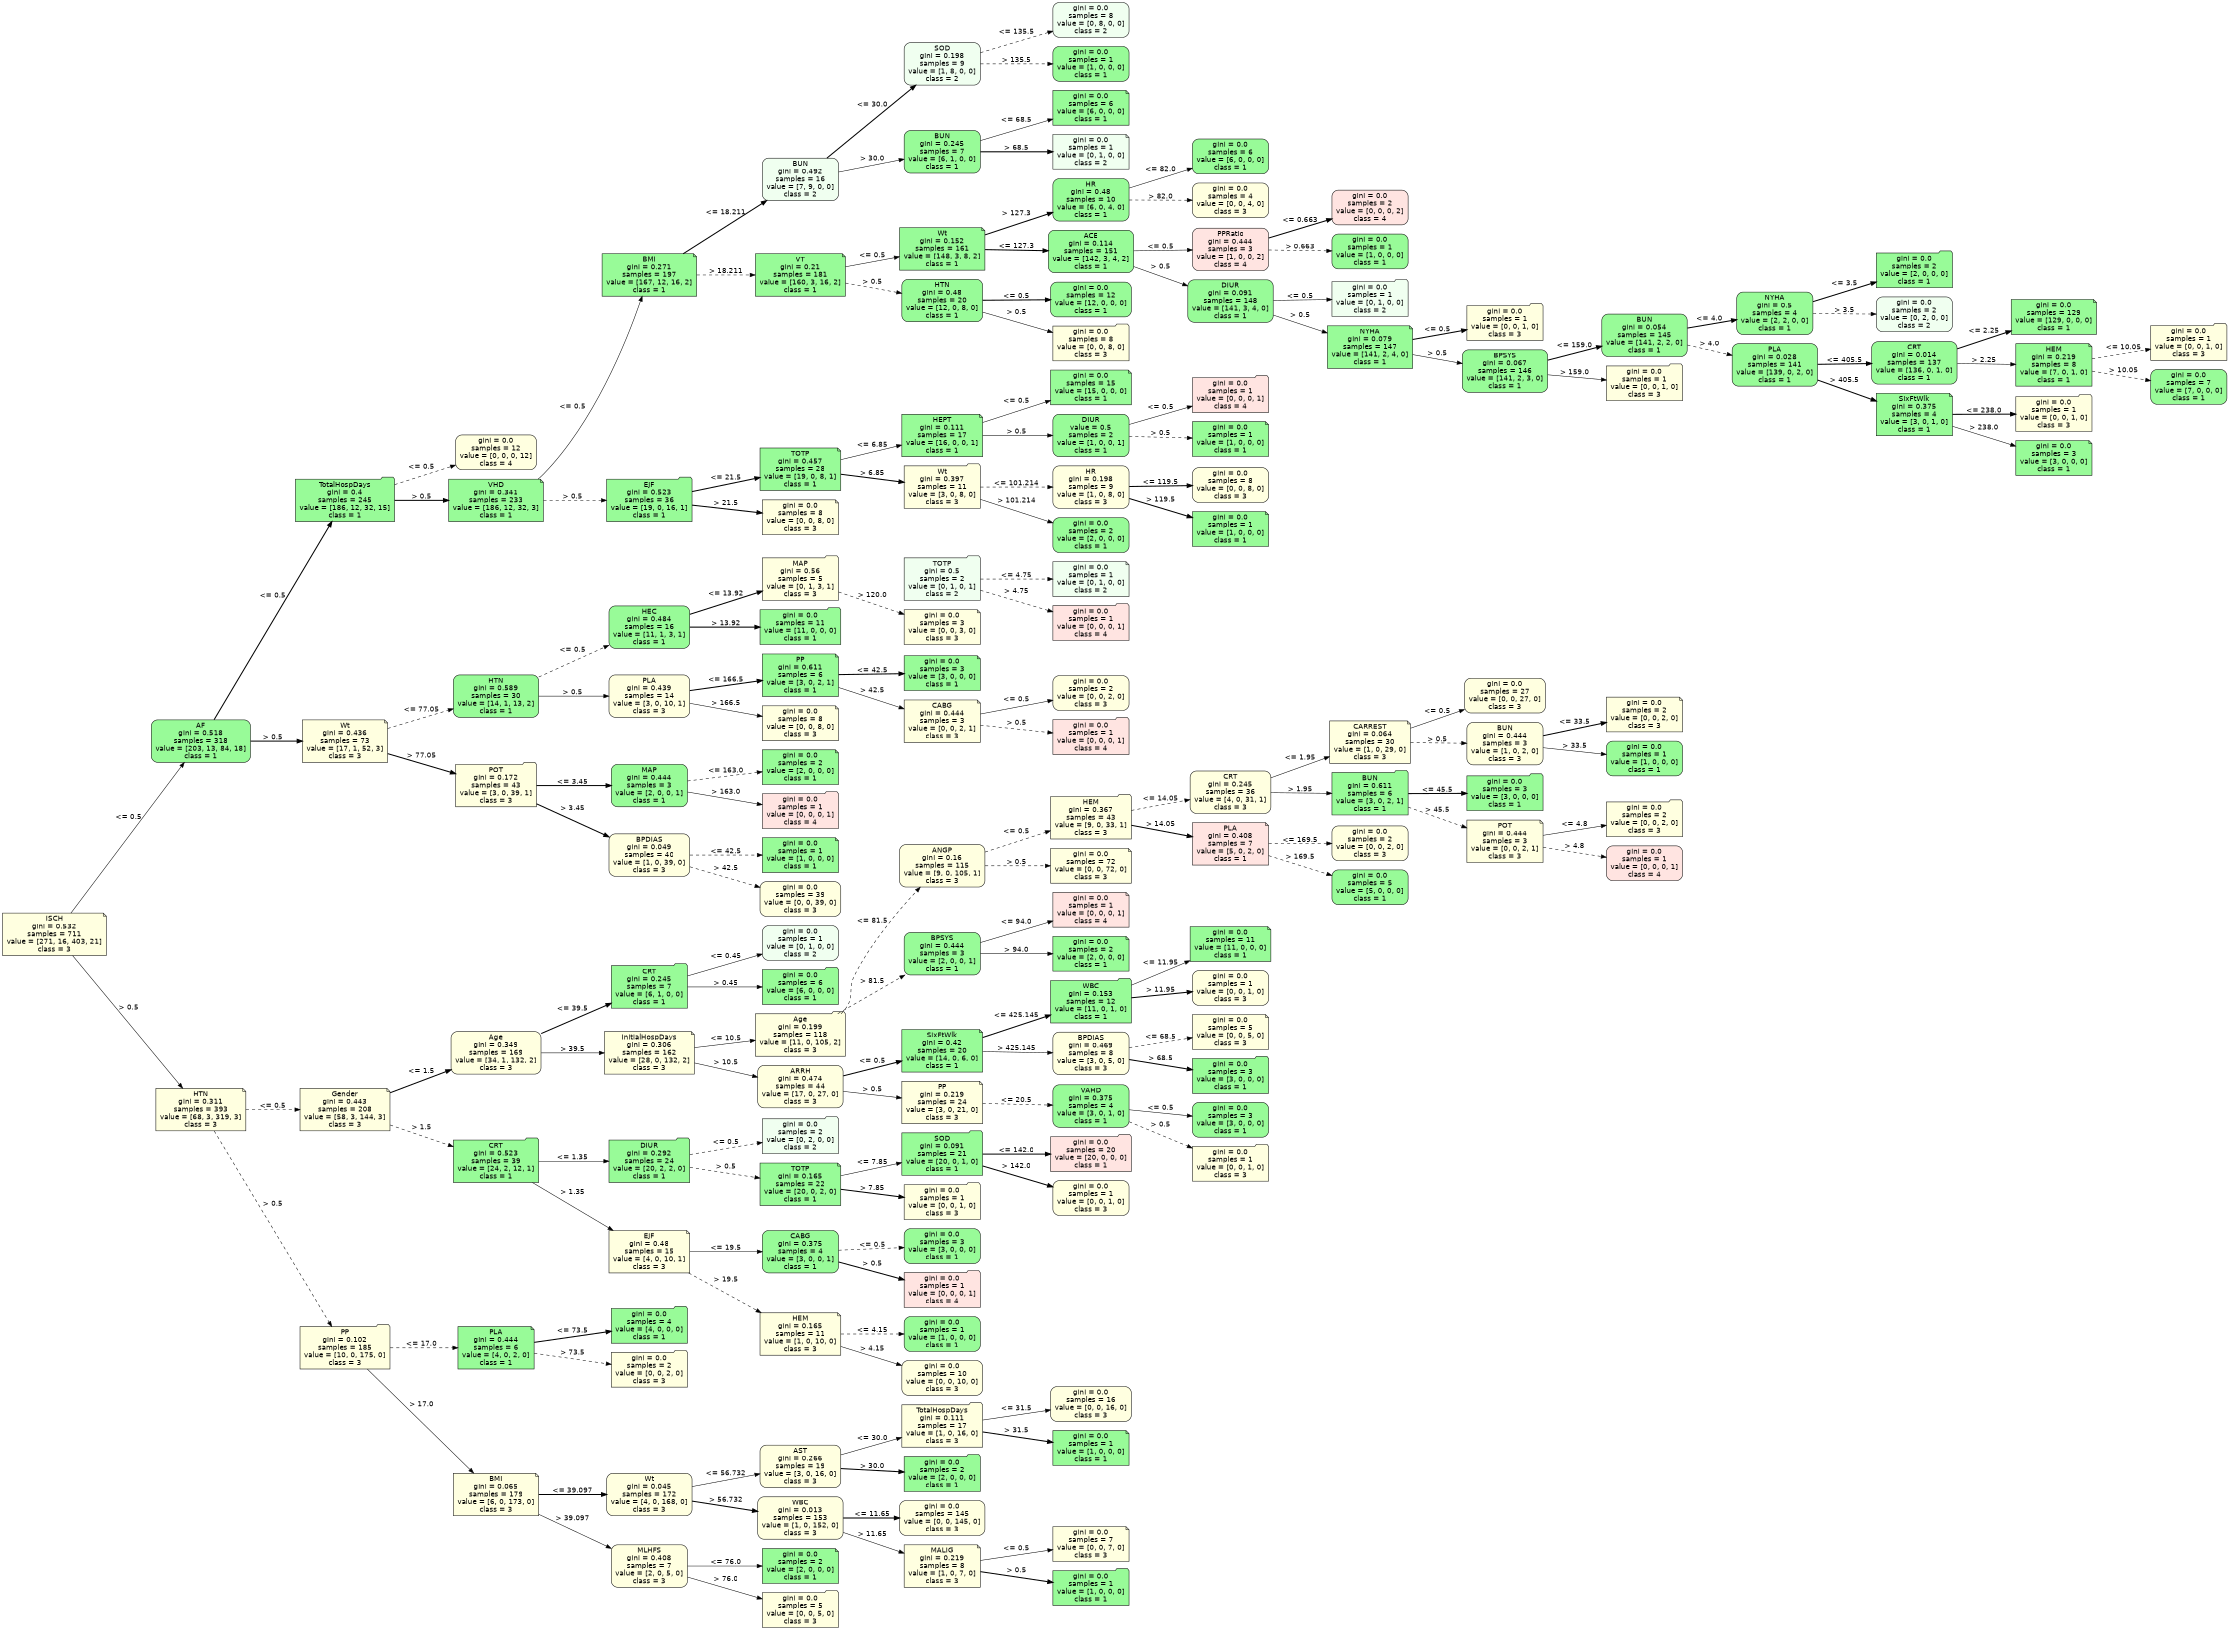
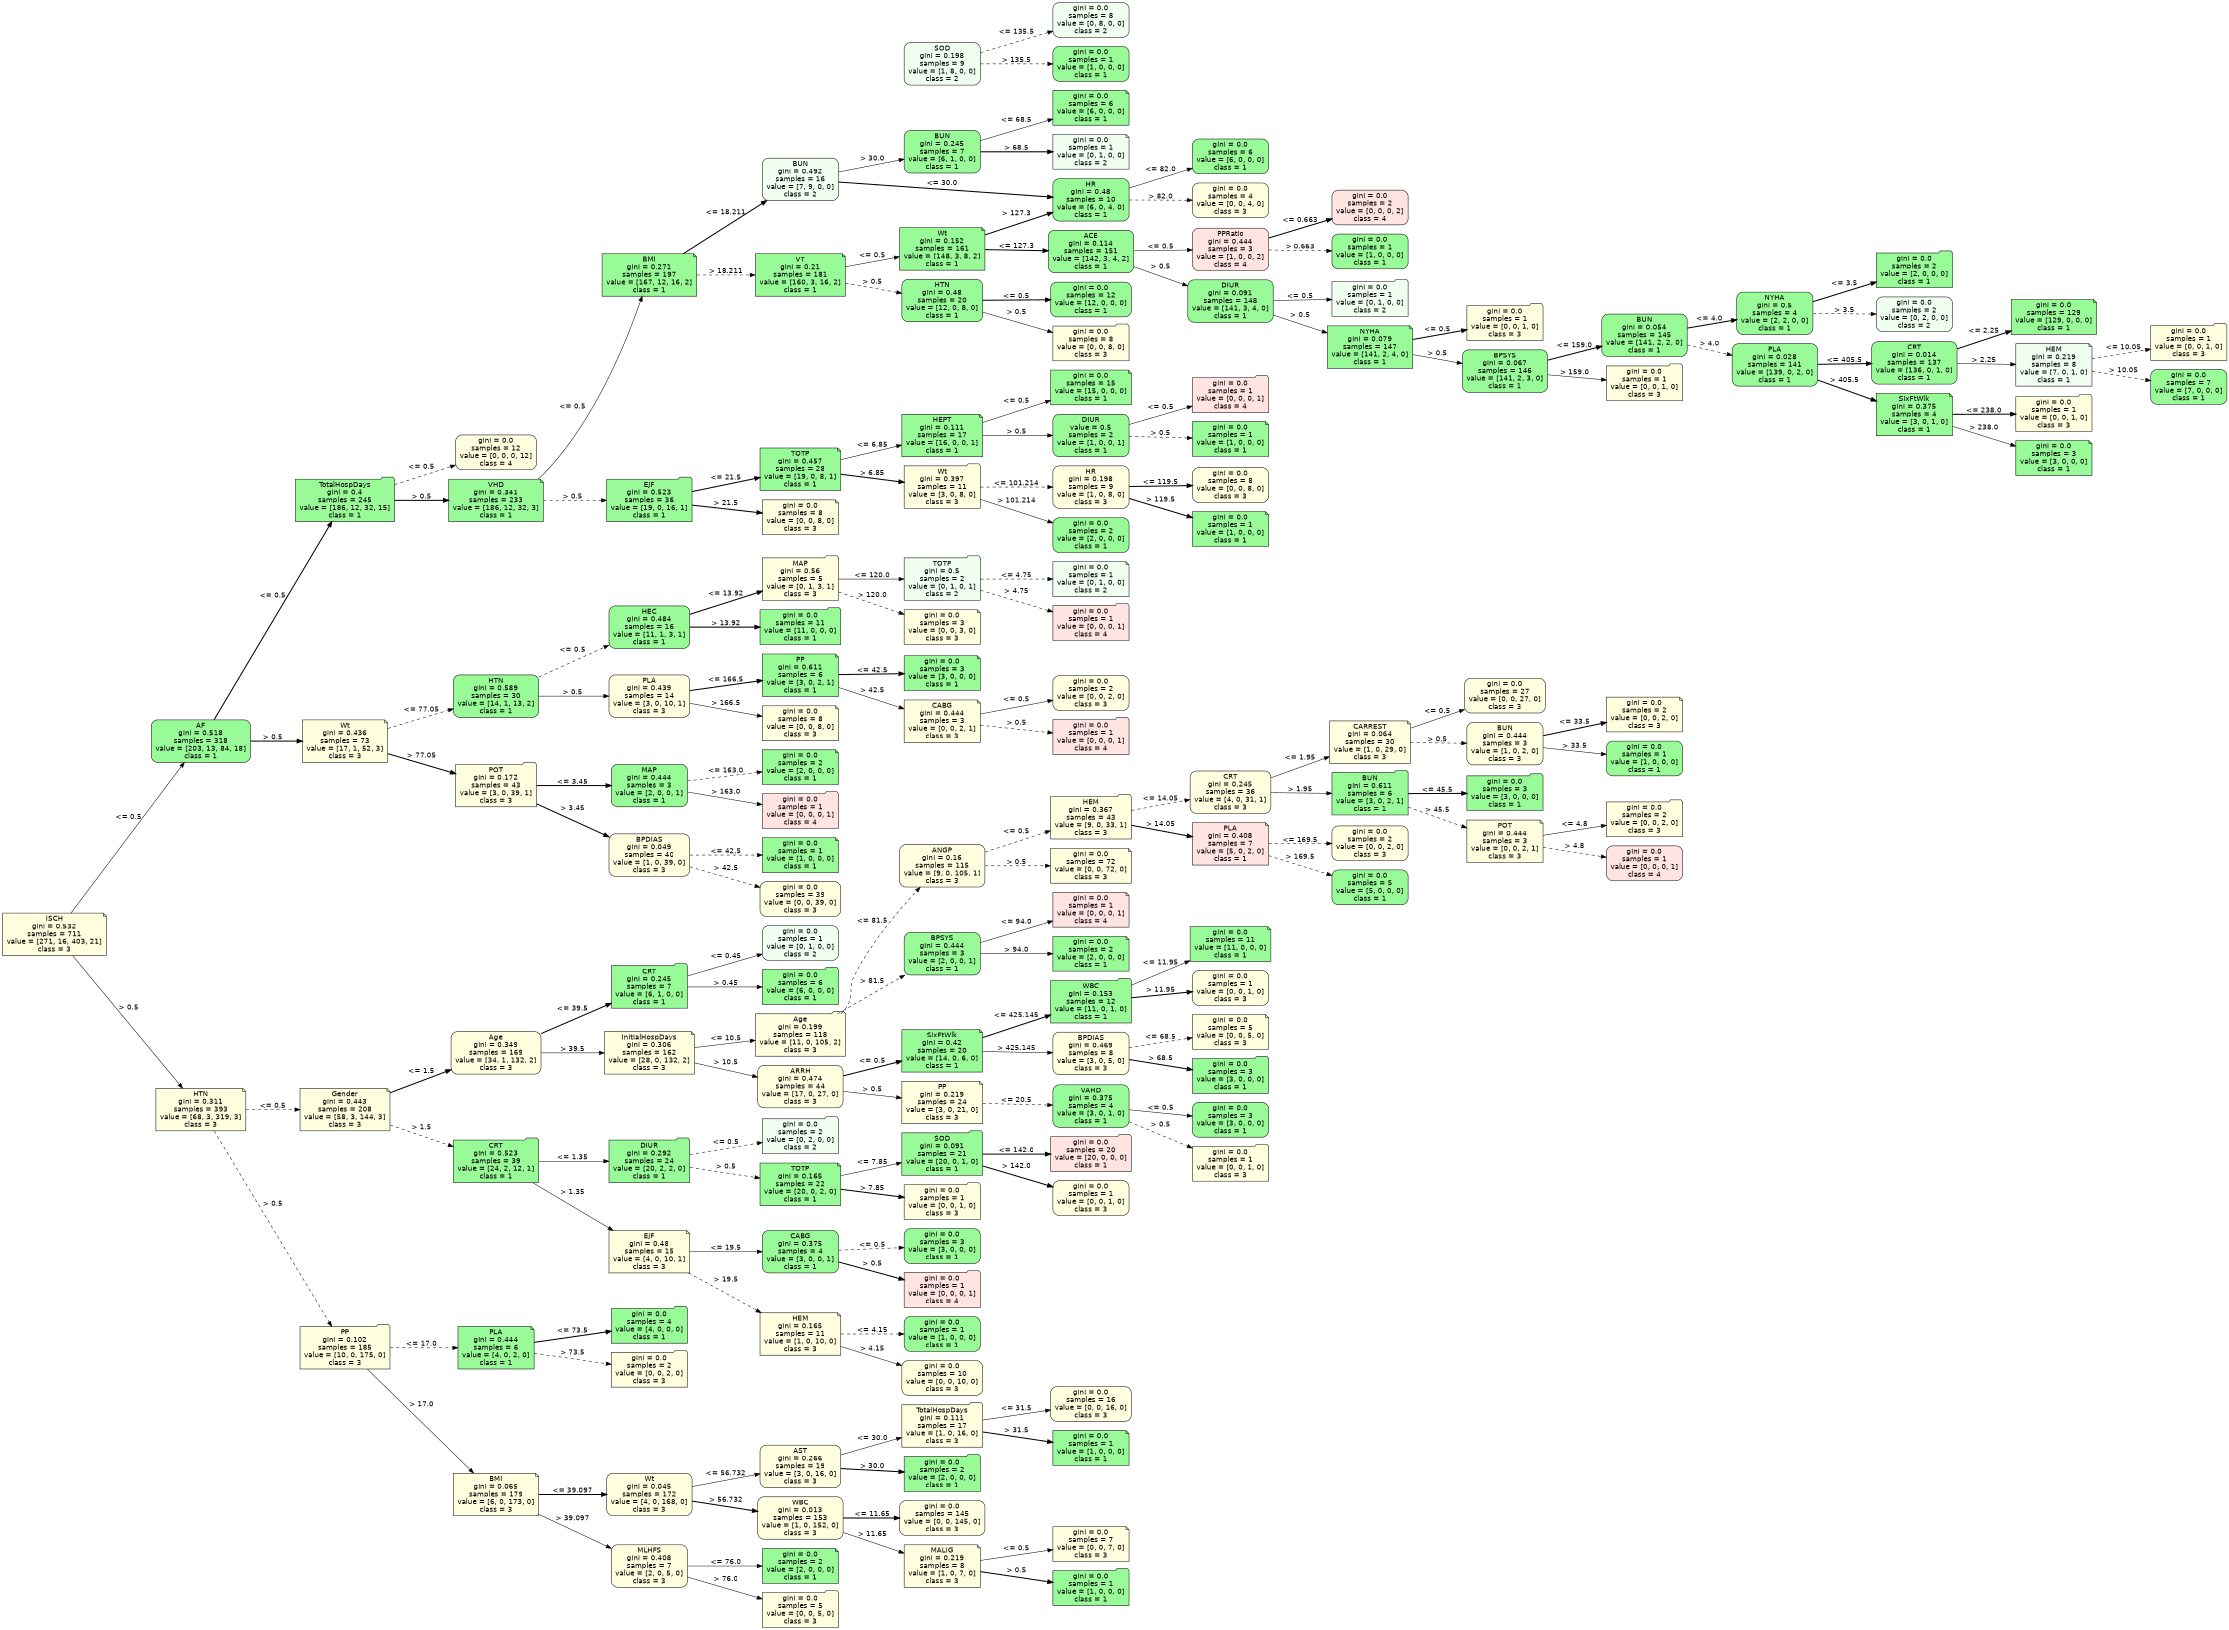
edge "BUN gini = 0.492 samples = 16 value = [7, 9, 0, 0] class = 2" -> "SOD gini = 0.198 samples = 9 value = [1, 8, 0, 0] class = 2": now "BUN gini = 0.492 samples = 16 value = [7, 9, 0, 0] class = 2" -> "HR gini = 0.48 samples = 10 value = [6, 0, 4, 0] class = 1"
node "HEM gini = 0.219 samples = 8 value = [7, 0, 1, 0] class = 1": fillcolor palegreen -> honeydew
edge "MAP gini = 0.56 samples = 5 value = [0, 1, 3, 1] class = 3" -> "TOTP gini = 0.5 samples = 2 value = [0, 1, 0, 1] class = 2": added, label "<= 120.0"
